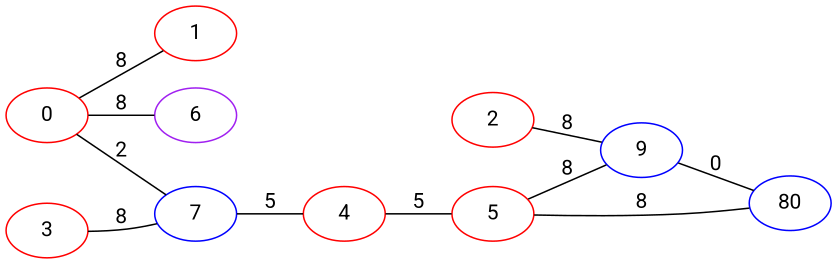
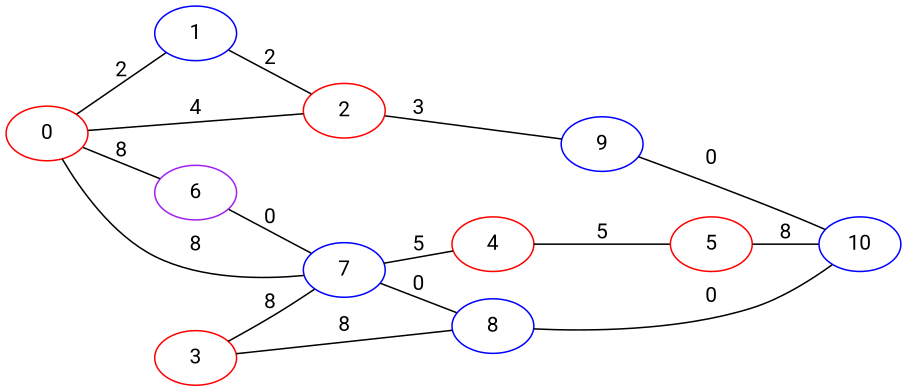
node "1": color red -> blue
edge "1" -- "0": label "8" -> "2"
edge "1" -- "2": added, label "2"
edge "2" -- "0": added, label "4"
edge "2" -- "9": label "8" -> "3"
edge "0" -- "7": label "2" -> "8"
edge "9" -- "5": removed, label "8"
node "80": label "80" -> "10"
edge "6" -- "7": added, label "0"
node "8": added
